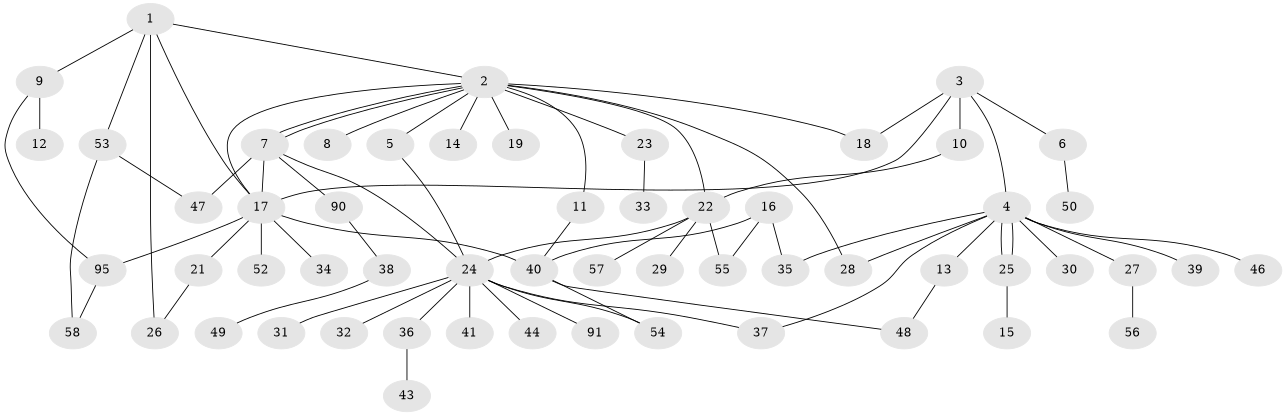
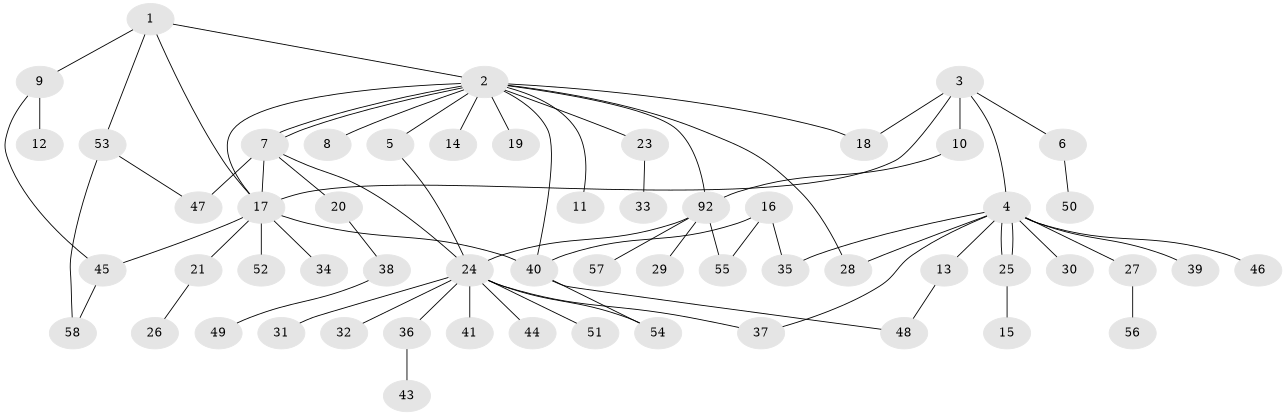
edge "1" -- "26": removed
node "90": label "90" -> "20"
node "22": label "22" -> "92"
edge "11" -- "40": now "2" -- "40"
node "95": label "95" -> "45"
node "91": label "91" -> "51"
